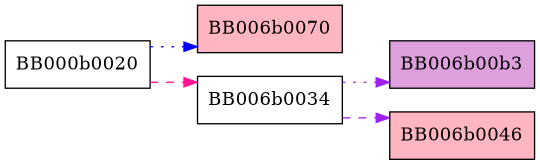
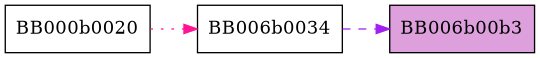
node "BB006b0070": removed
edge "BB000b0020" -> "BB006b0034": style dashed -> dotted
edge "BB006b0034" -> "BB006b00b3": style dotted -> dashed
node "BB006b0046": removed
